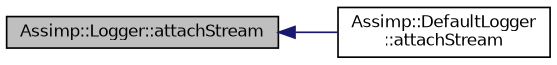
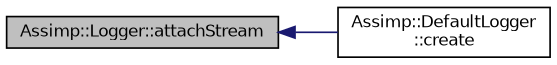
node "Assimp::DefaultLogger ::attachStream": label "Assimp::DefaultLogger ::attachStream" -> "Assimp::DefaultLogger ::create"
